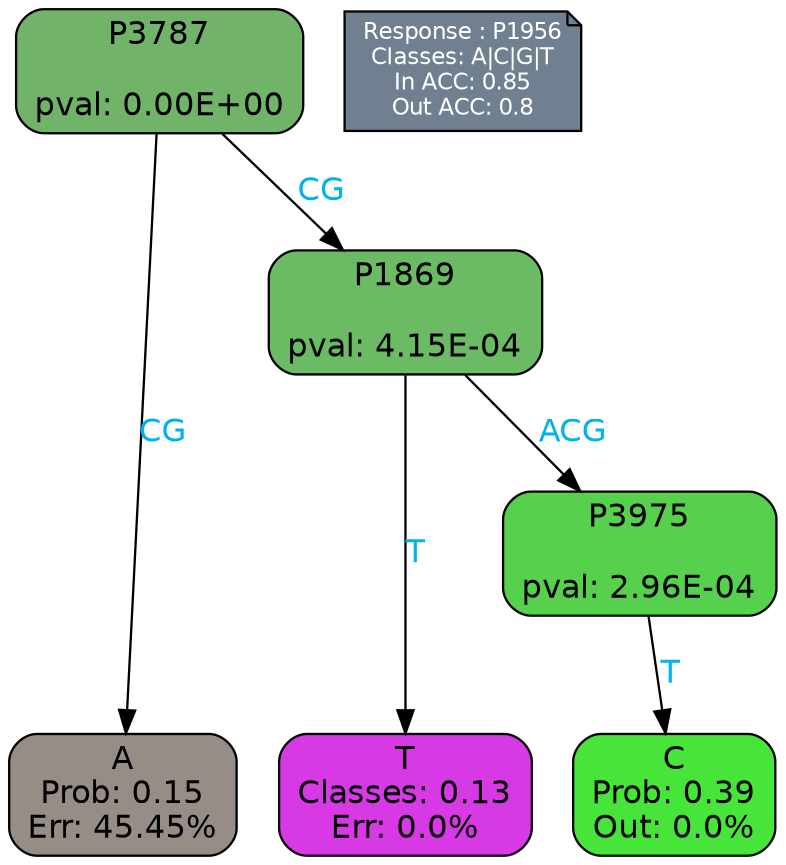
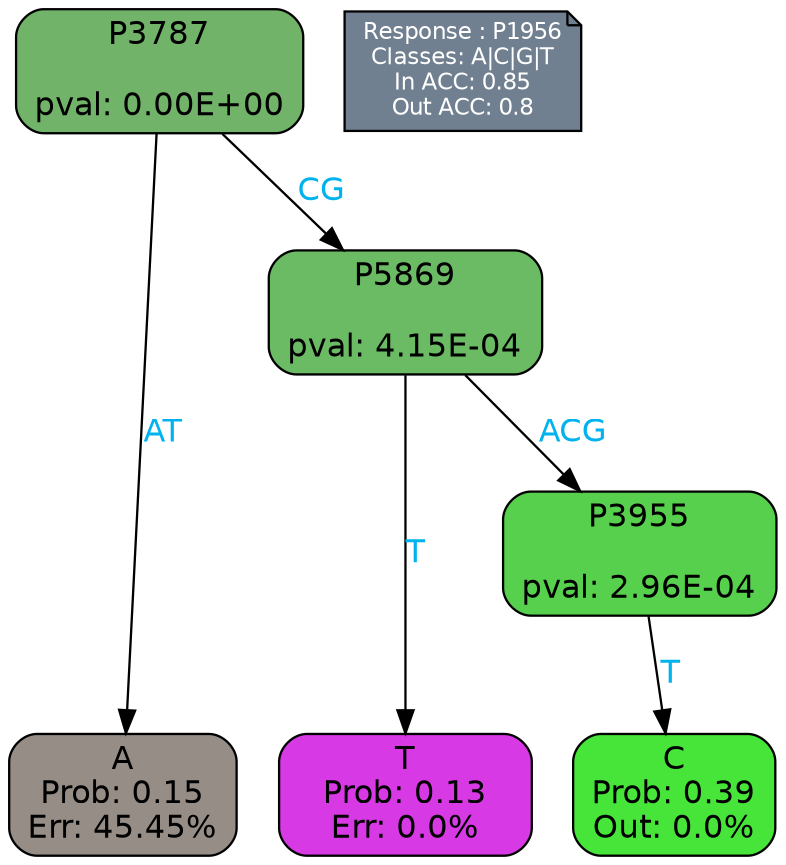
node "P1869 pval: 4.15E-04": label "P1869 pval: 4.15E-04" -> "P5869 pval: 4.15E-04"
edge "P3787 pval: 0.00E+00" -> "A Prob: 0.15 Err: 45.45%": label "CG" -> "AT"
node "P3975 pval: 2.96E-04": label "P3975 pval: 2.96E-04" -> "P3955 pval: 2.96E-04"
node "T Classes: 0.13 Err: 0.0%": label "T Classes: 0.13 Err: 0.0%" -> "T Prob: 0.13 Err: 0.0%"
